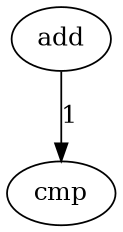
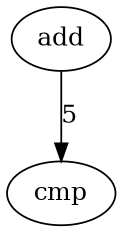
edge "add" -> "cmp": label "1" -> "5"
